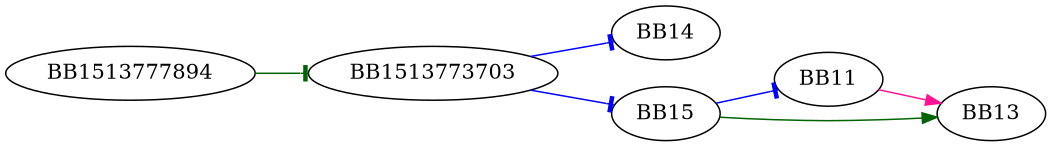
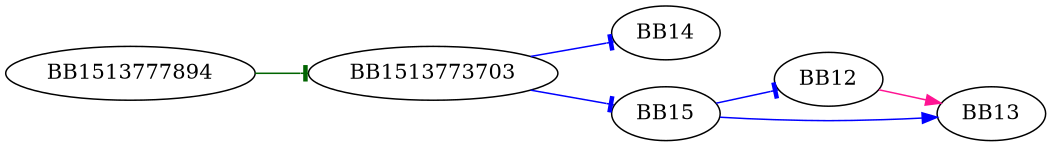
node "BB11": label "BB11" -> "BB12"
edge "BB15" -> "BB13": color darkgreen -> blue
